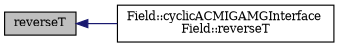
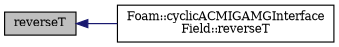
node "Field::cyclicACMIGAMGInterface Field::reverseT": label "Field::cyclicACMIGAMGInterface Field::reverseT" -> "Foam::cyclicACMIGAMGInterface Field::reverseT"
